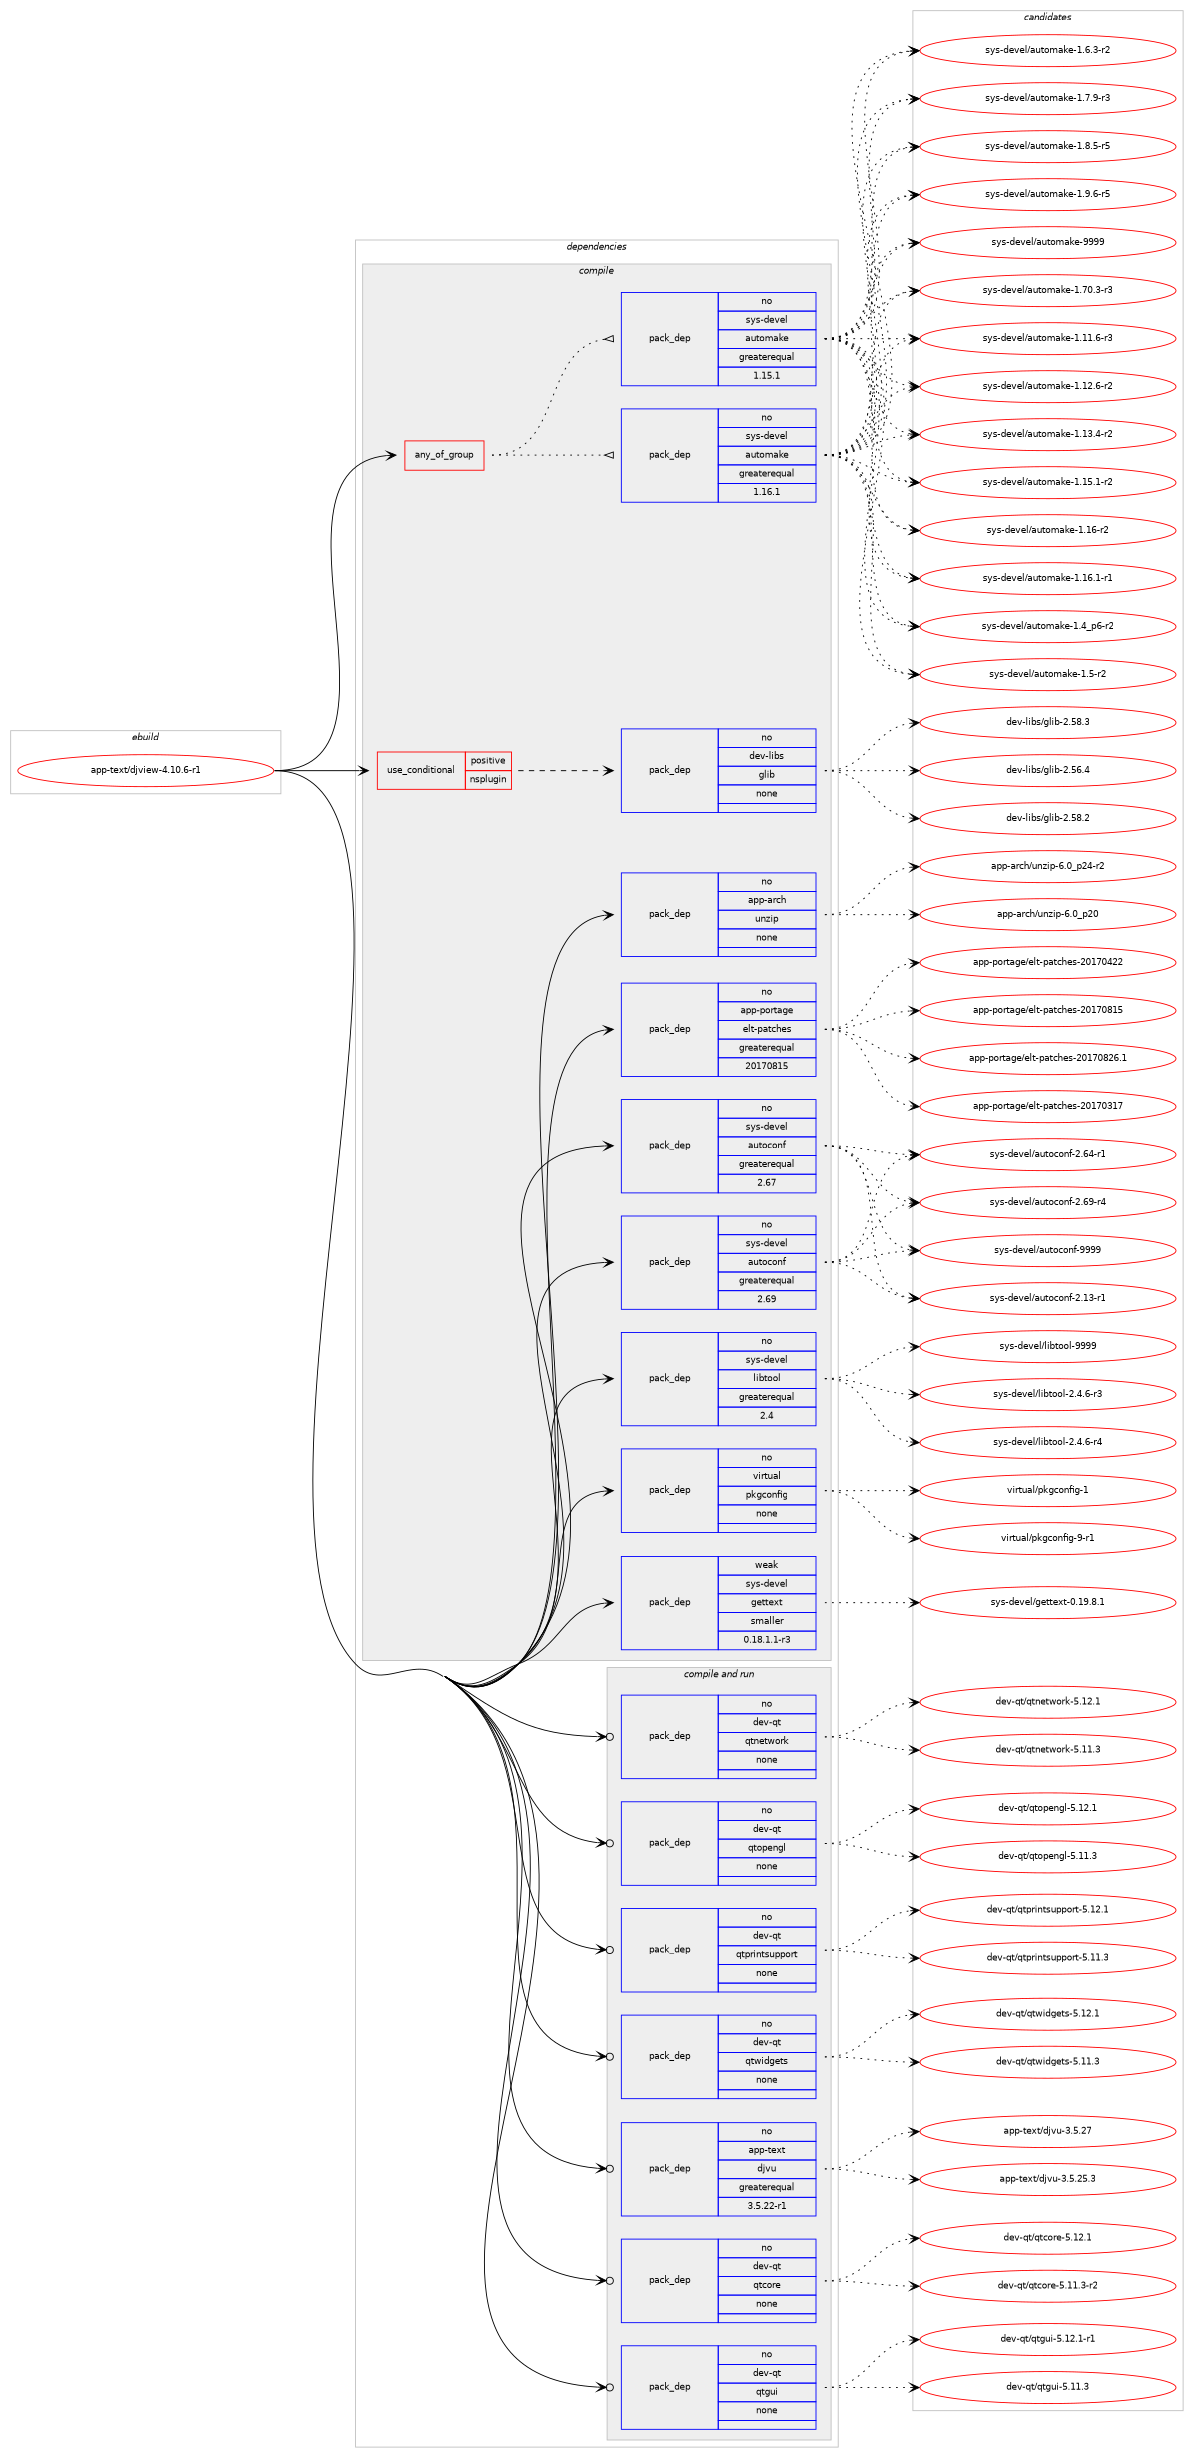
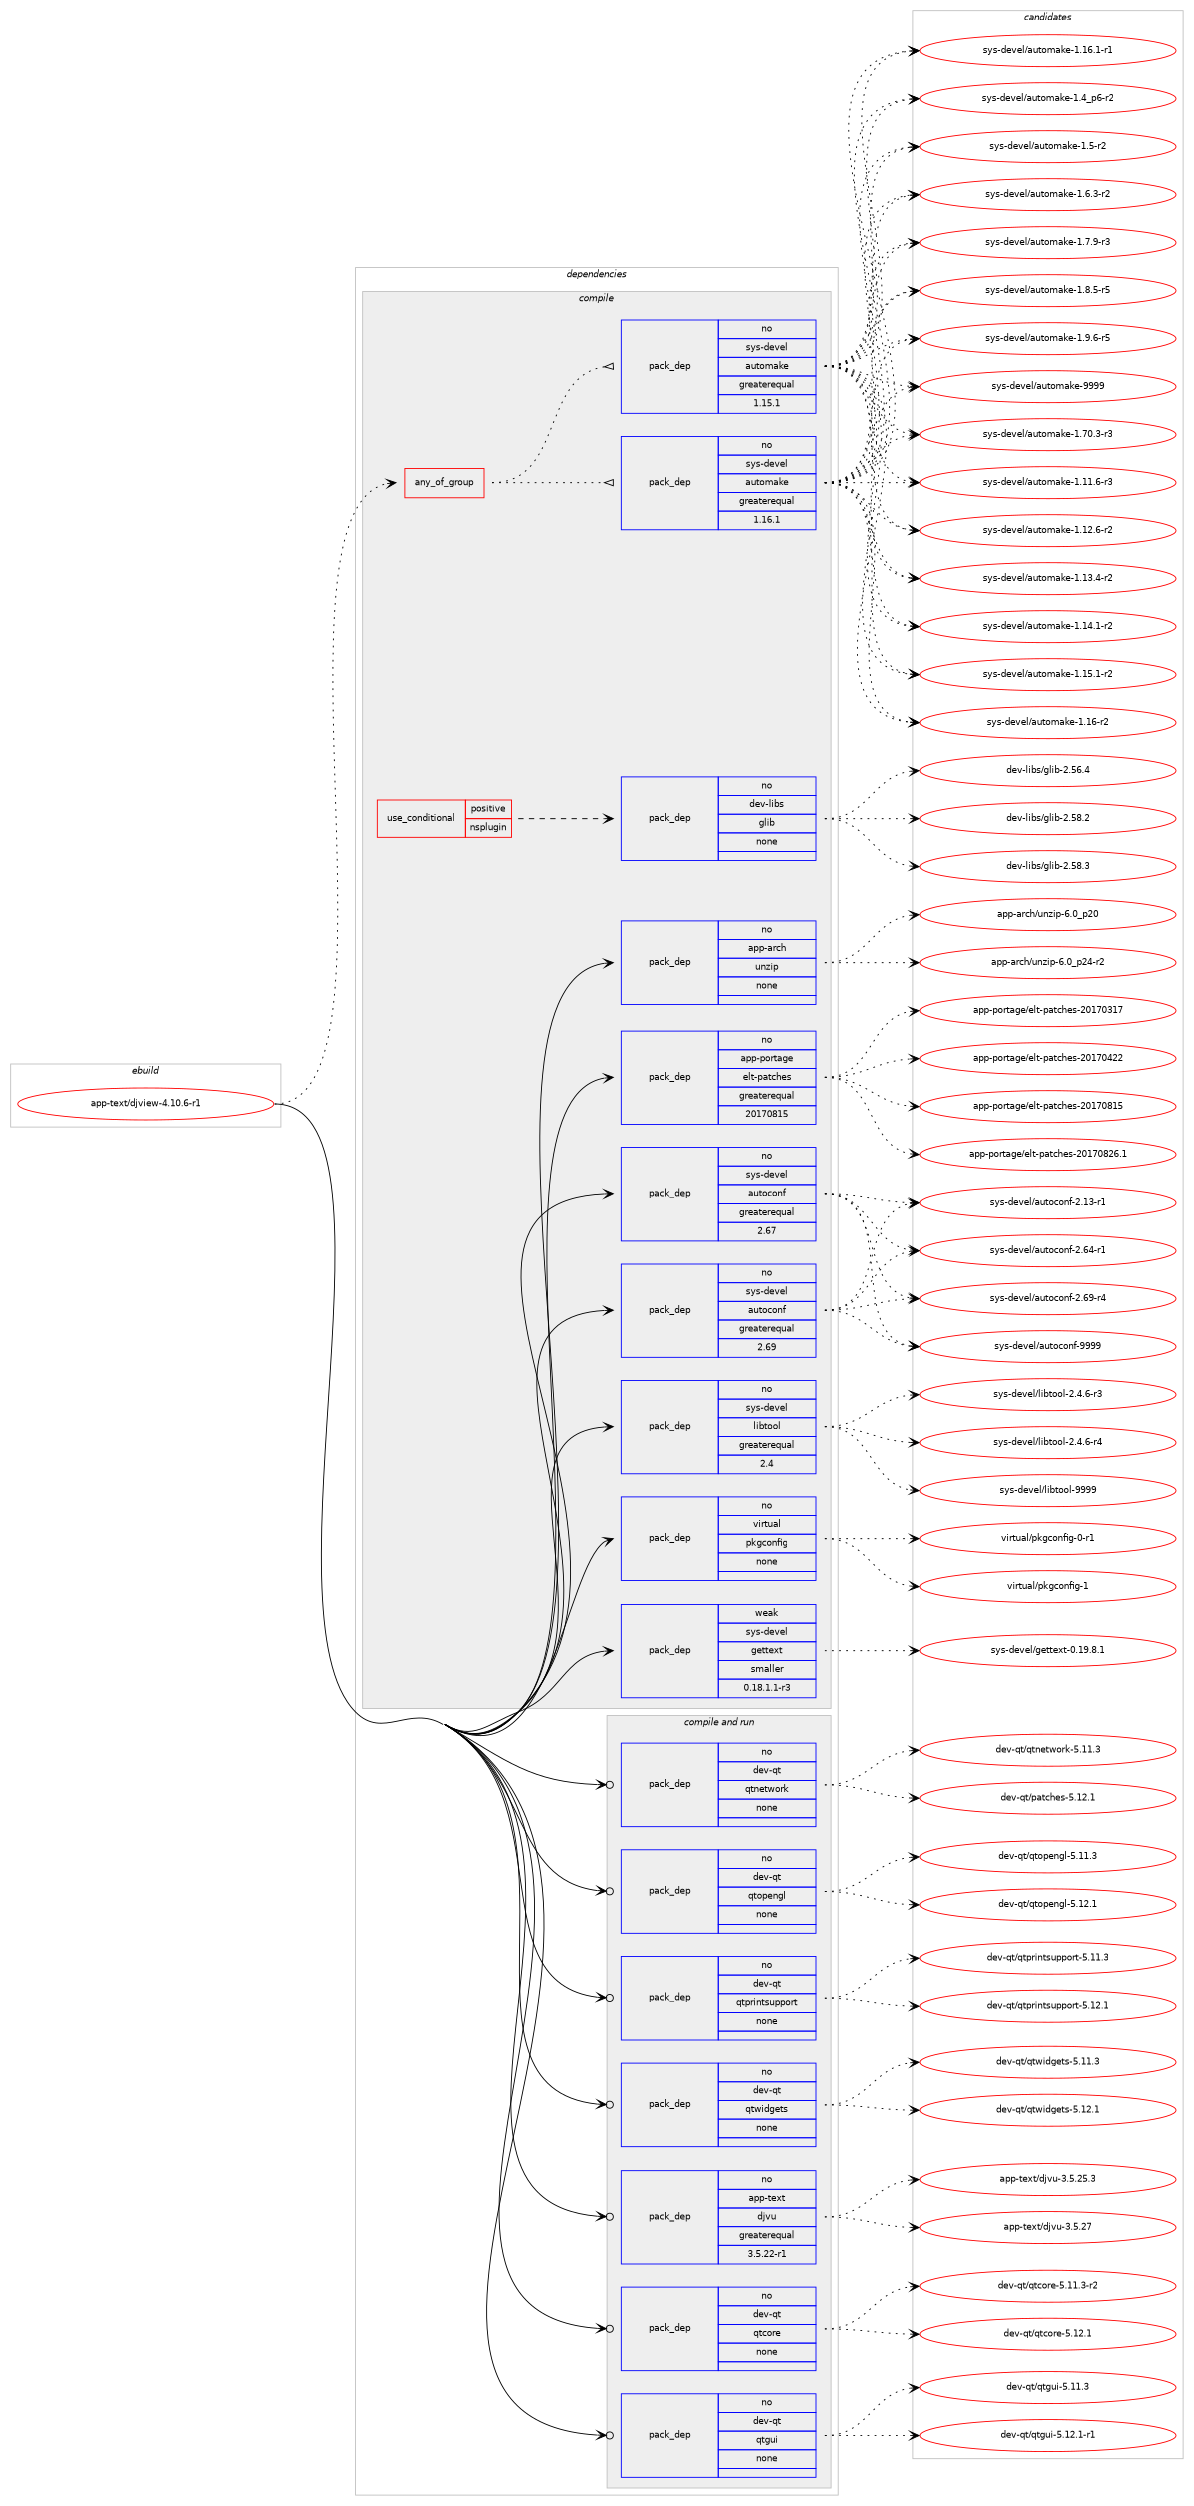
edge "app-text/djview-4.10.6-r1" -> "any_of_group": style solid -> dotted
node "sys-devel/automake-1.14.1-r2": added
edge "app-text/djview-4.10.6-r1" -> "use_conditional": removed
node "virtual/pkgconfig-9-r1": label "virtual/pkgconfig-9-r1" -> "virtual/pkgconfig-0-r1"
node "dev-qt/qtnetwork-5.12.1": label "dev-qt/qtnetwork-5.12.1" -> "dev-qt/patches-5.12.1"
